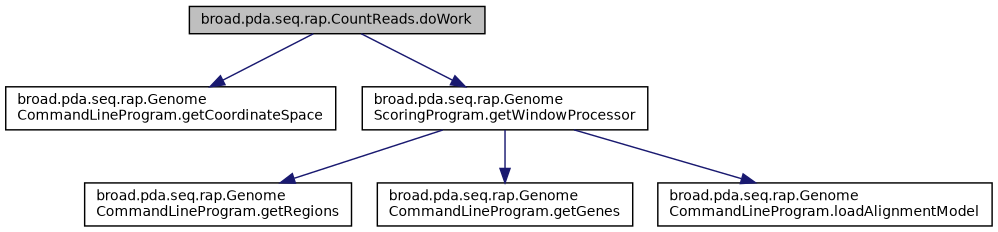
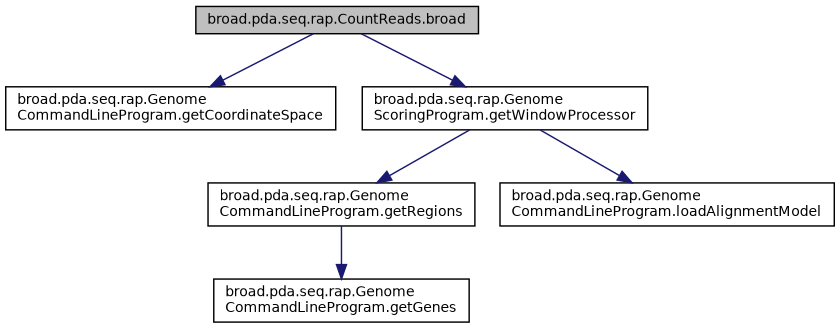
node "broad.pda.seq.rap.CountReads.doWork": label "broad.pda.seq.rap.CountReads.doWork" -> "broad.pda.seq.rap.CountReads.broad"
edge "broad.pda.seq.rap.Genome ScoringProgram.getWindowProcessor" -> "broad.pda.seq.rap.Genome CommandLineProgram.getGenes": now "broad.pda.seq.rap.Genome CommandLineProgram.getRegions" -> "broad.pda.seq.rap.Genome CommandLineProgram.getGenes"
